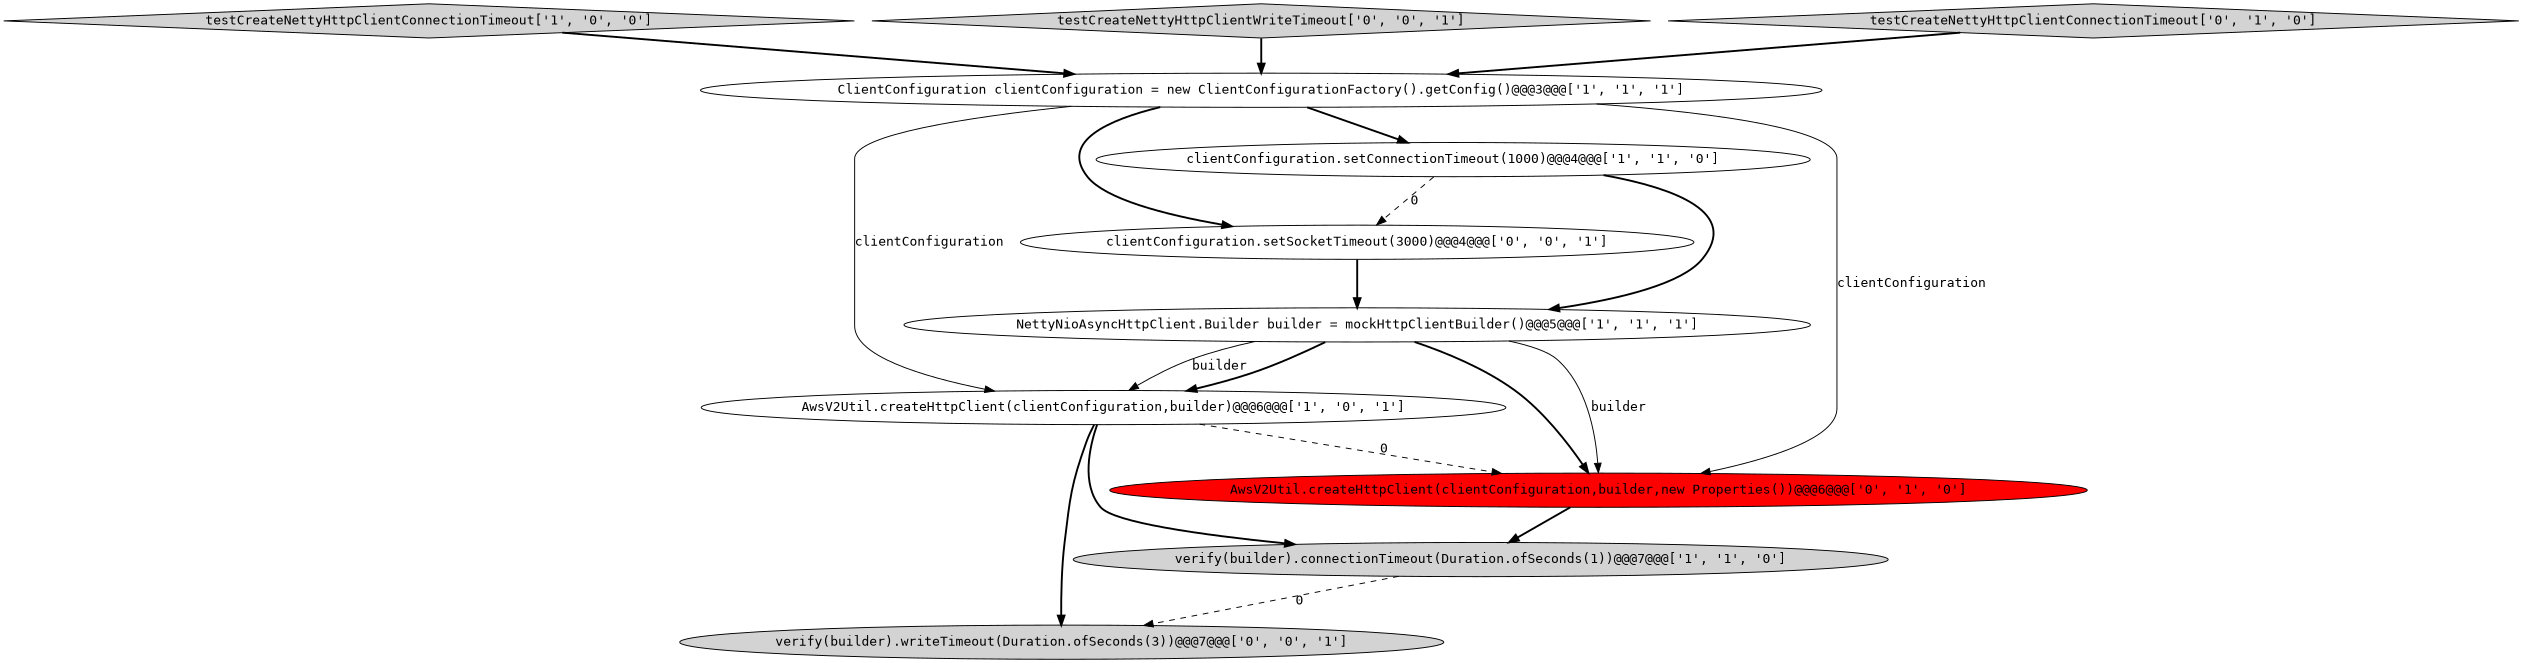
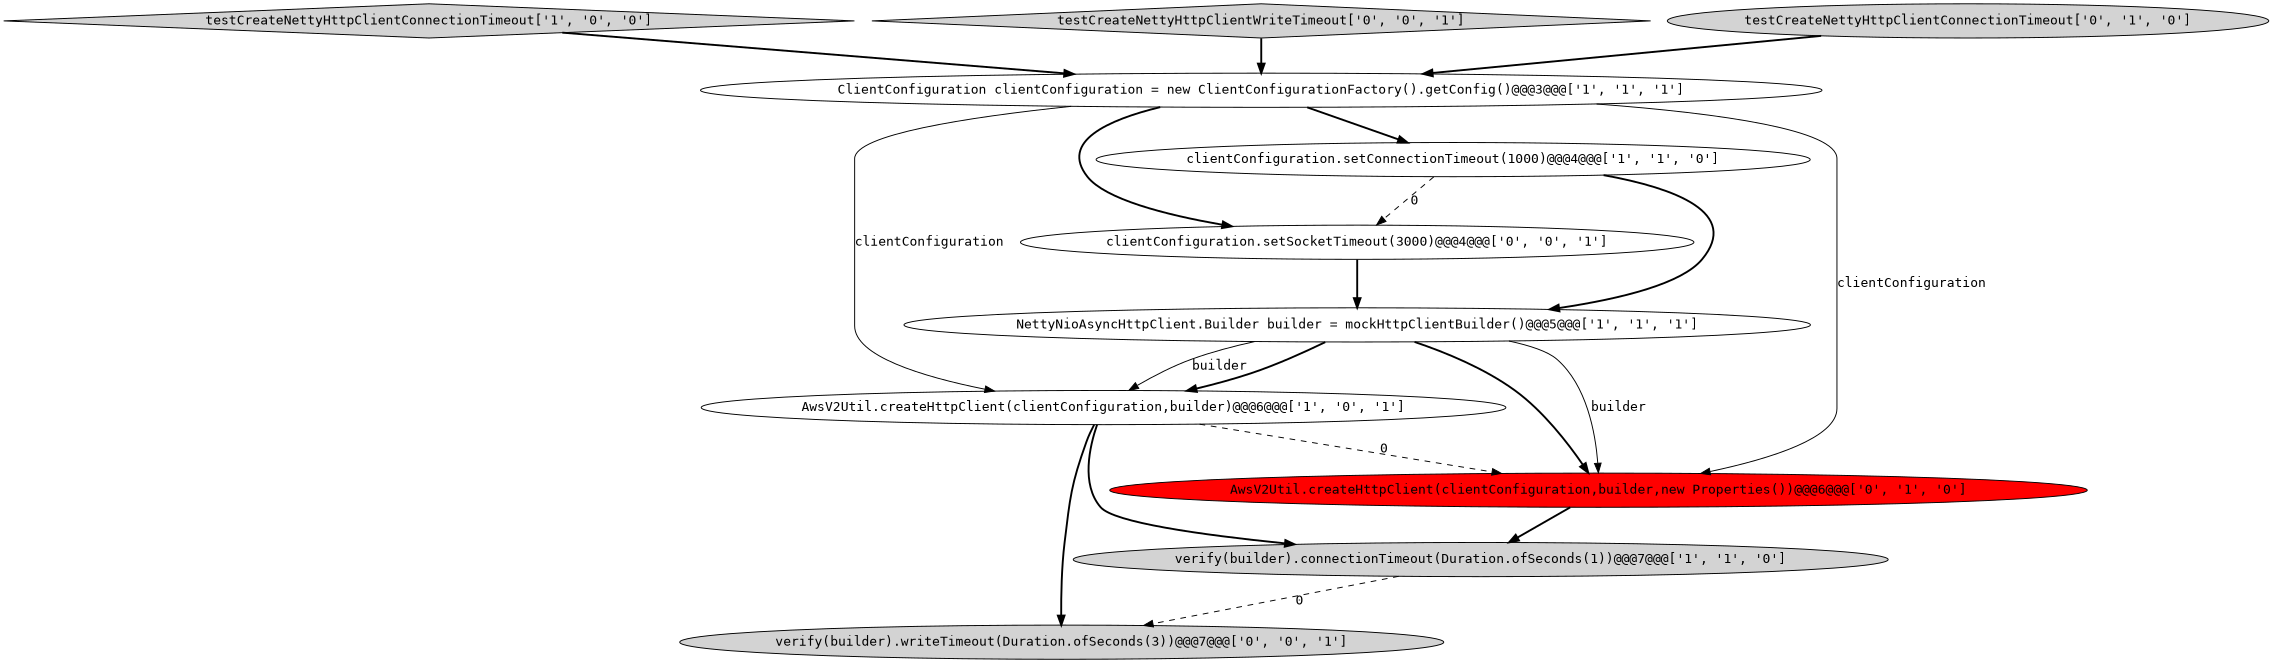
node "testCreateNettyHttpClientConnectionTimeout['0', '1', '0']": shape diamond -> ellipse
